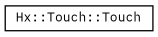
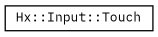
node "Hx::Touch::Touch": label "Hx::Touch::Touch" -> "Hx::Input::Touch"
